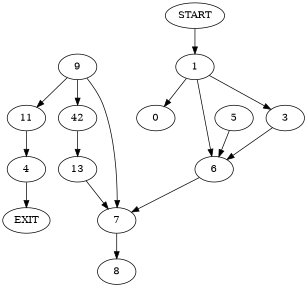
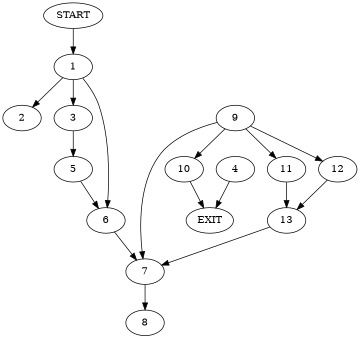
node "42": label "42" -> "12"
node "0": label "0" -> "2"
edge "11" -> "4": now "11" -> "13"
edge "3" -> "6": now "3" -> "5"
node "10": added
